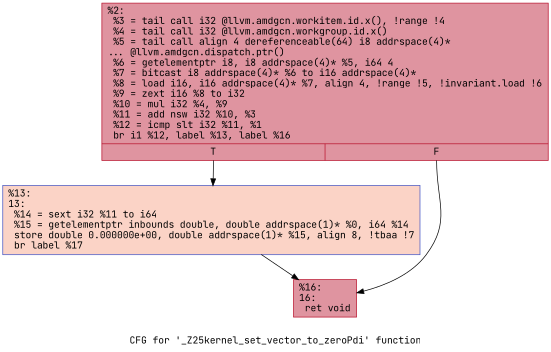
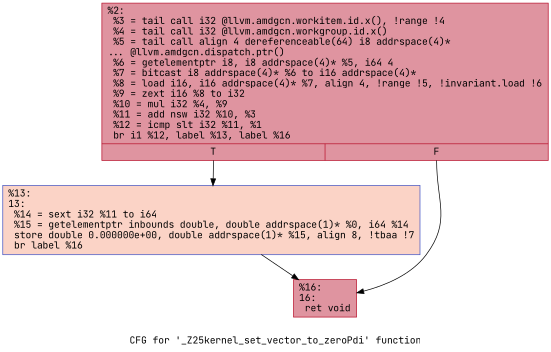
node "%13:": text "br label %17" -> "br label %16"
